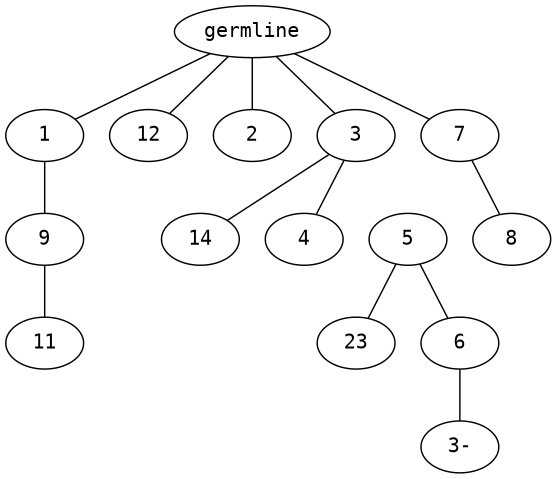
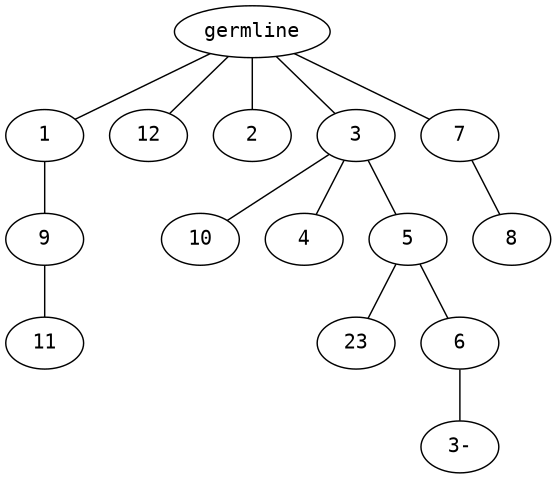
edge "3" -- "5": added
node "14": label "14" -> "10"
